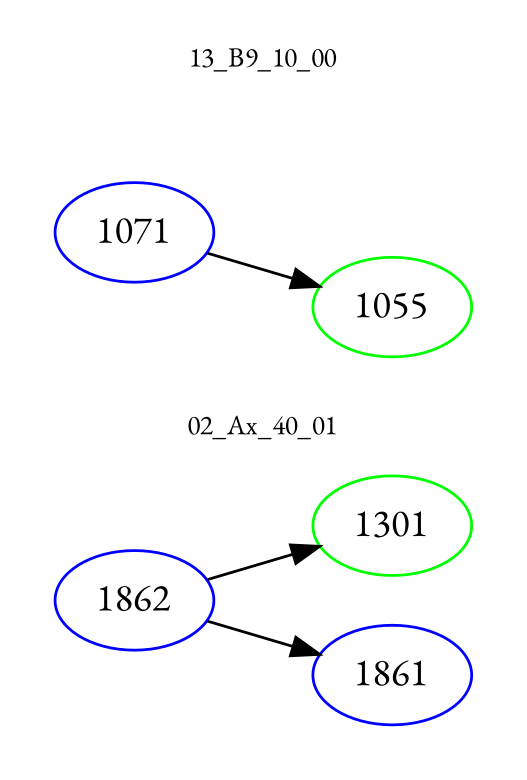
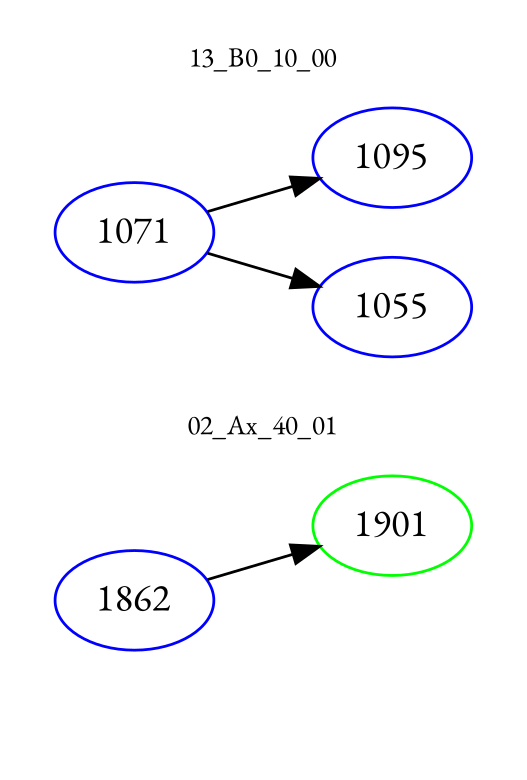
cluster "13_B9_10_00": label "13_B9_10_00" -> "13_B0_10_00"
node "1095": added
node "1055": color green -> blue
node "1301": label "1301" -> "1901"
node "1861": removed
